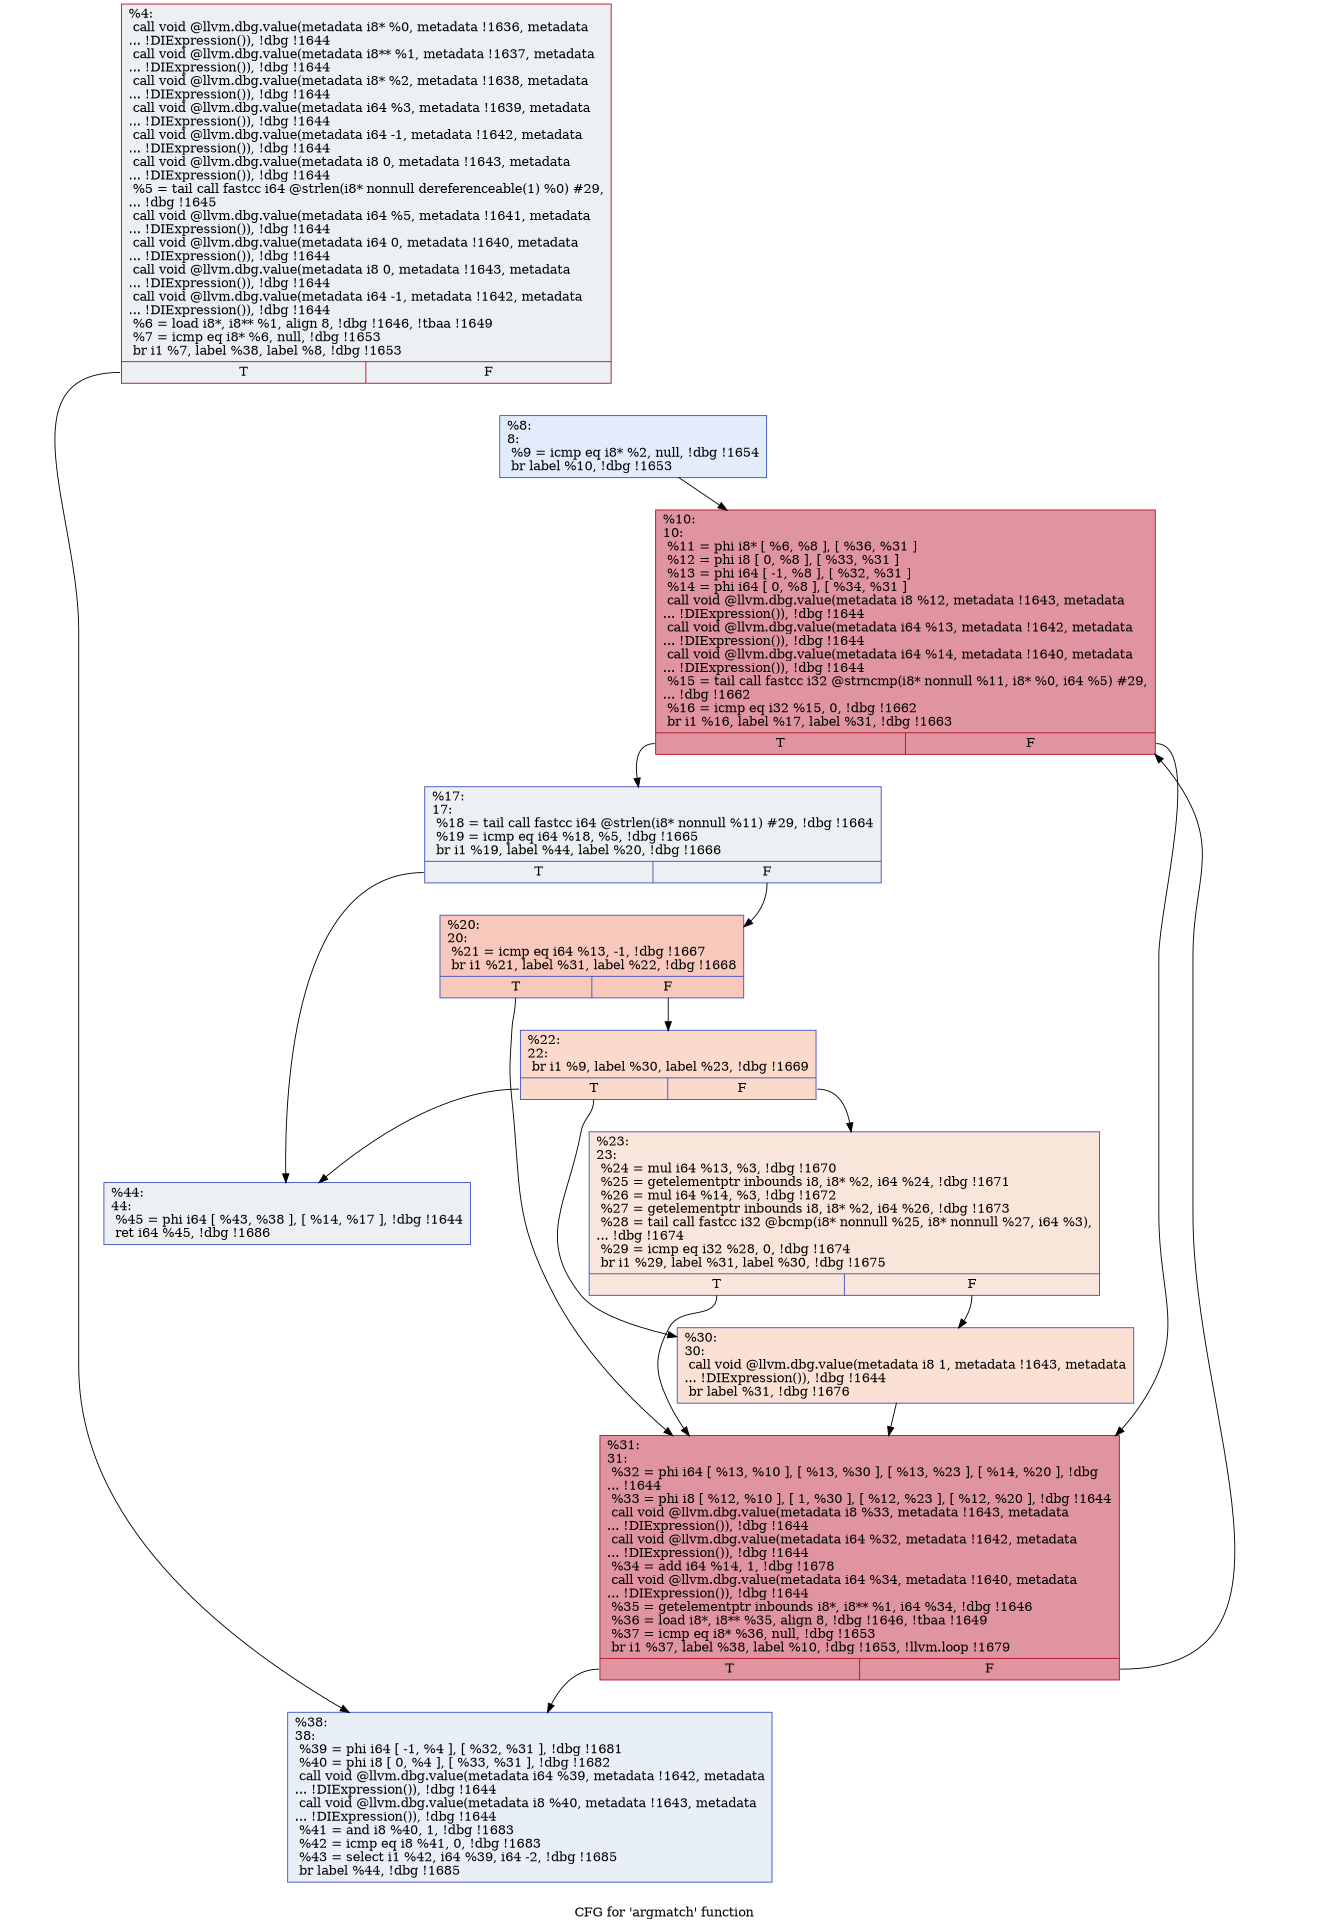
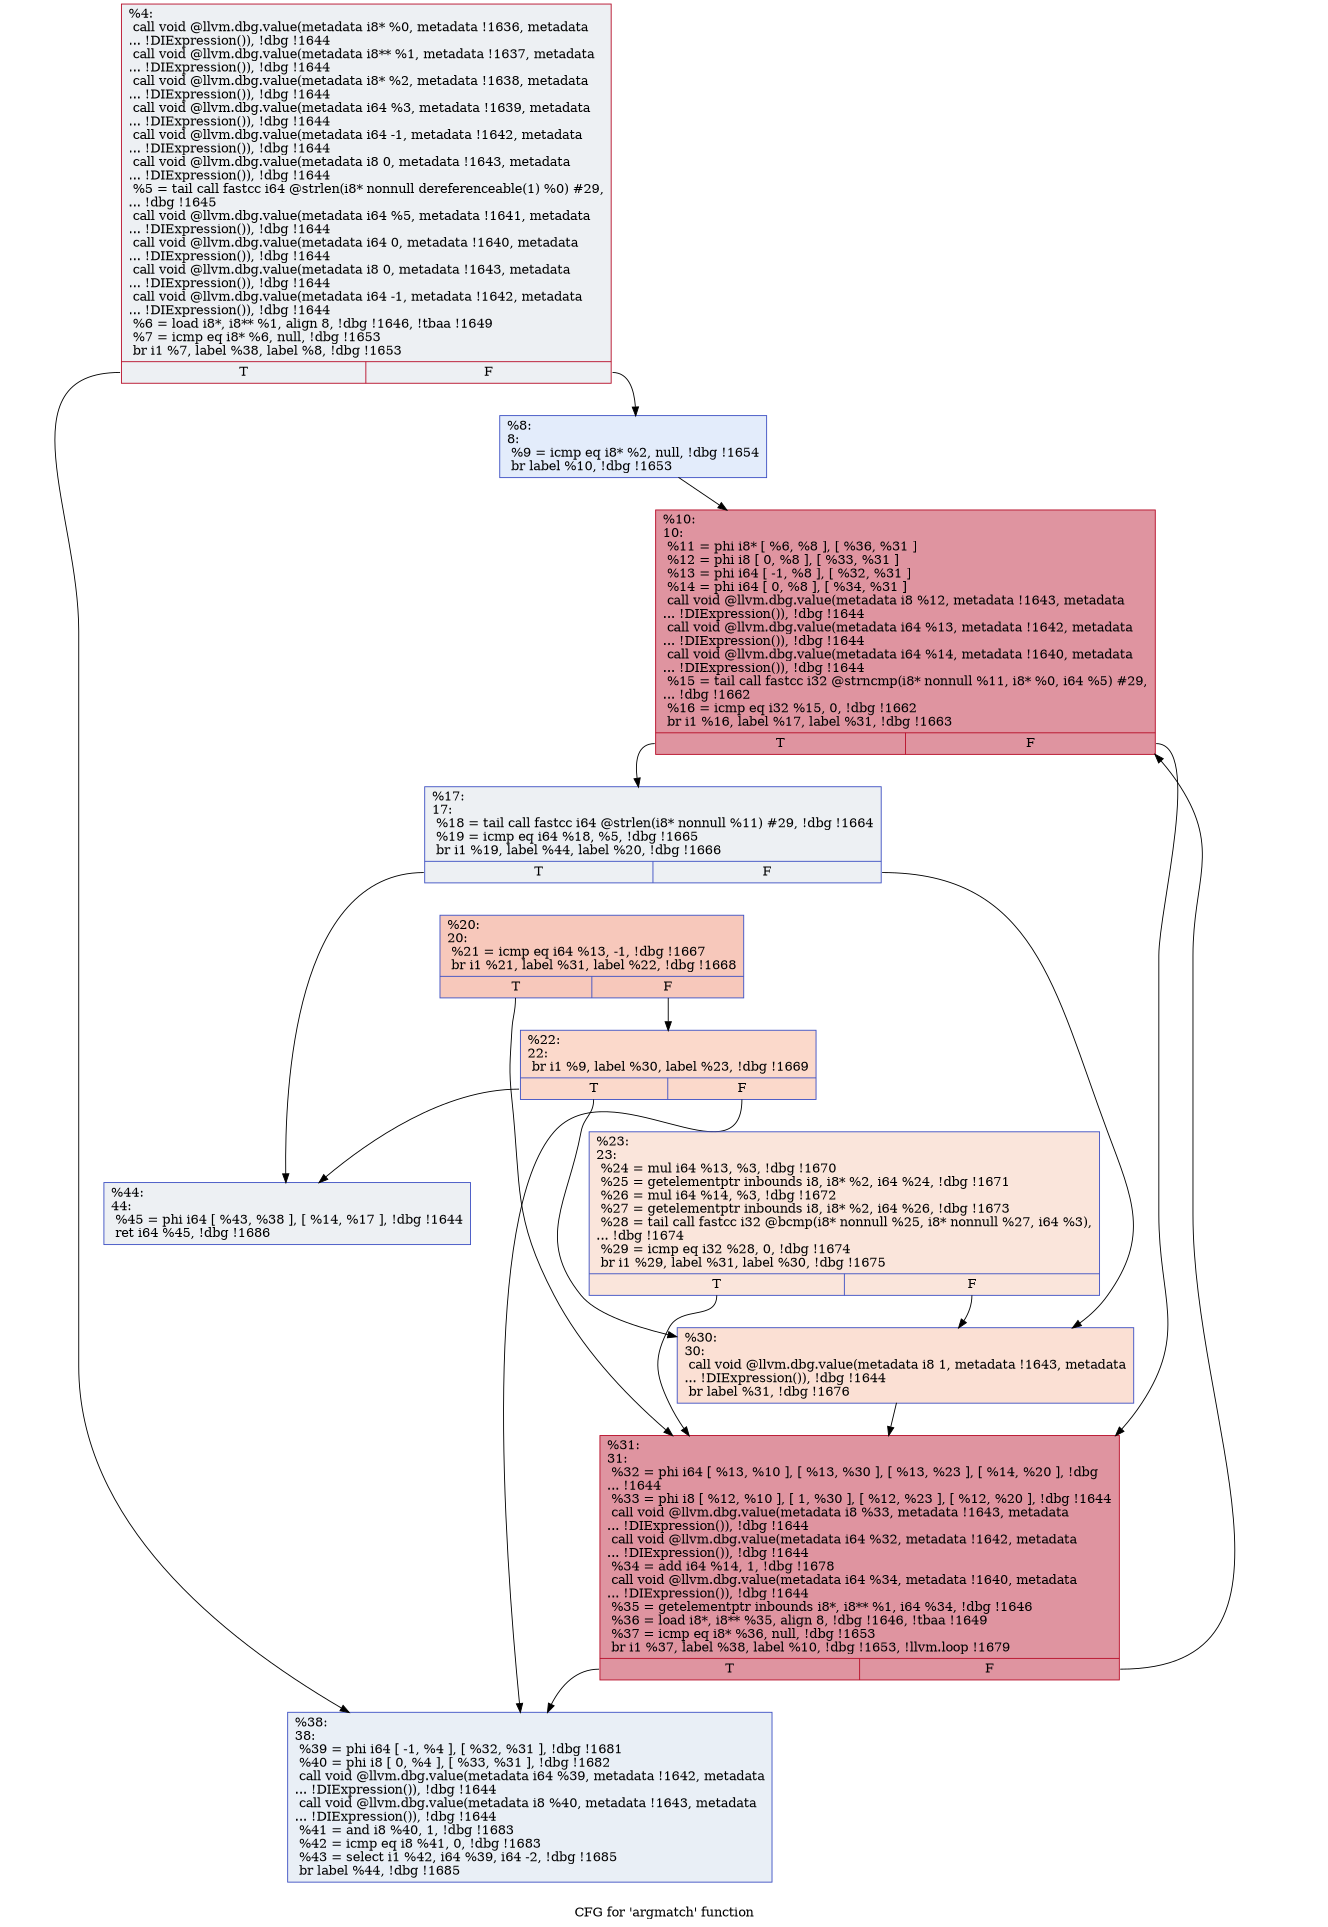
edge "%4:" -> "%8:": added
edge "%17:" -> "%20:": now "%17:" -> "%30:"
edge "%22:" -> "%23:": now "%22:" -> "%38:"
